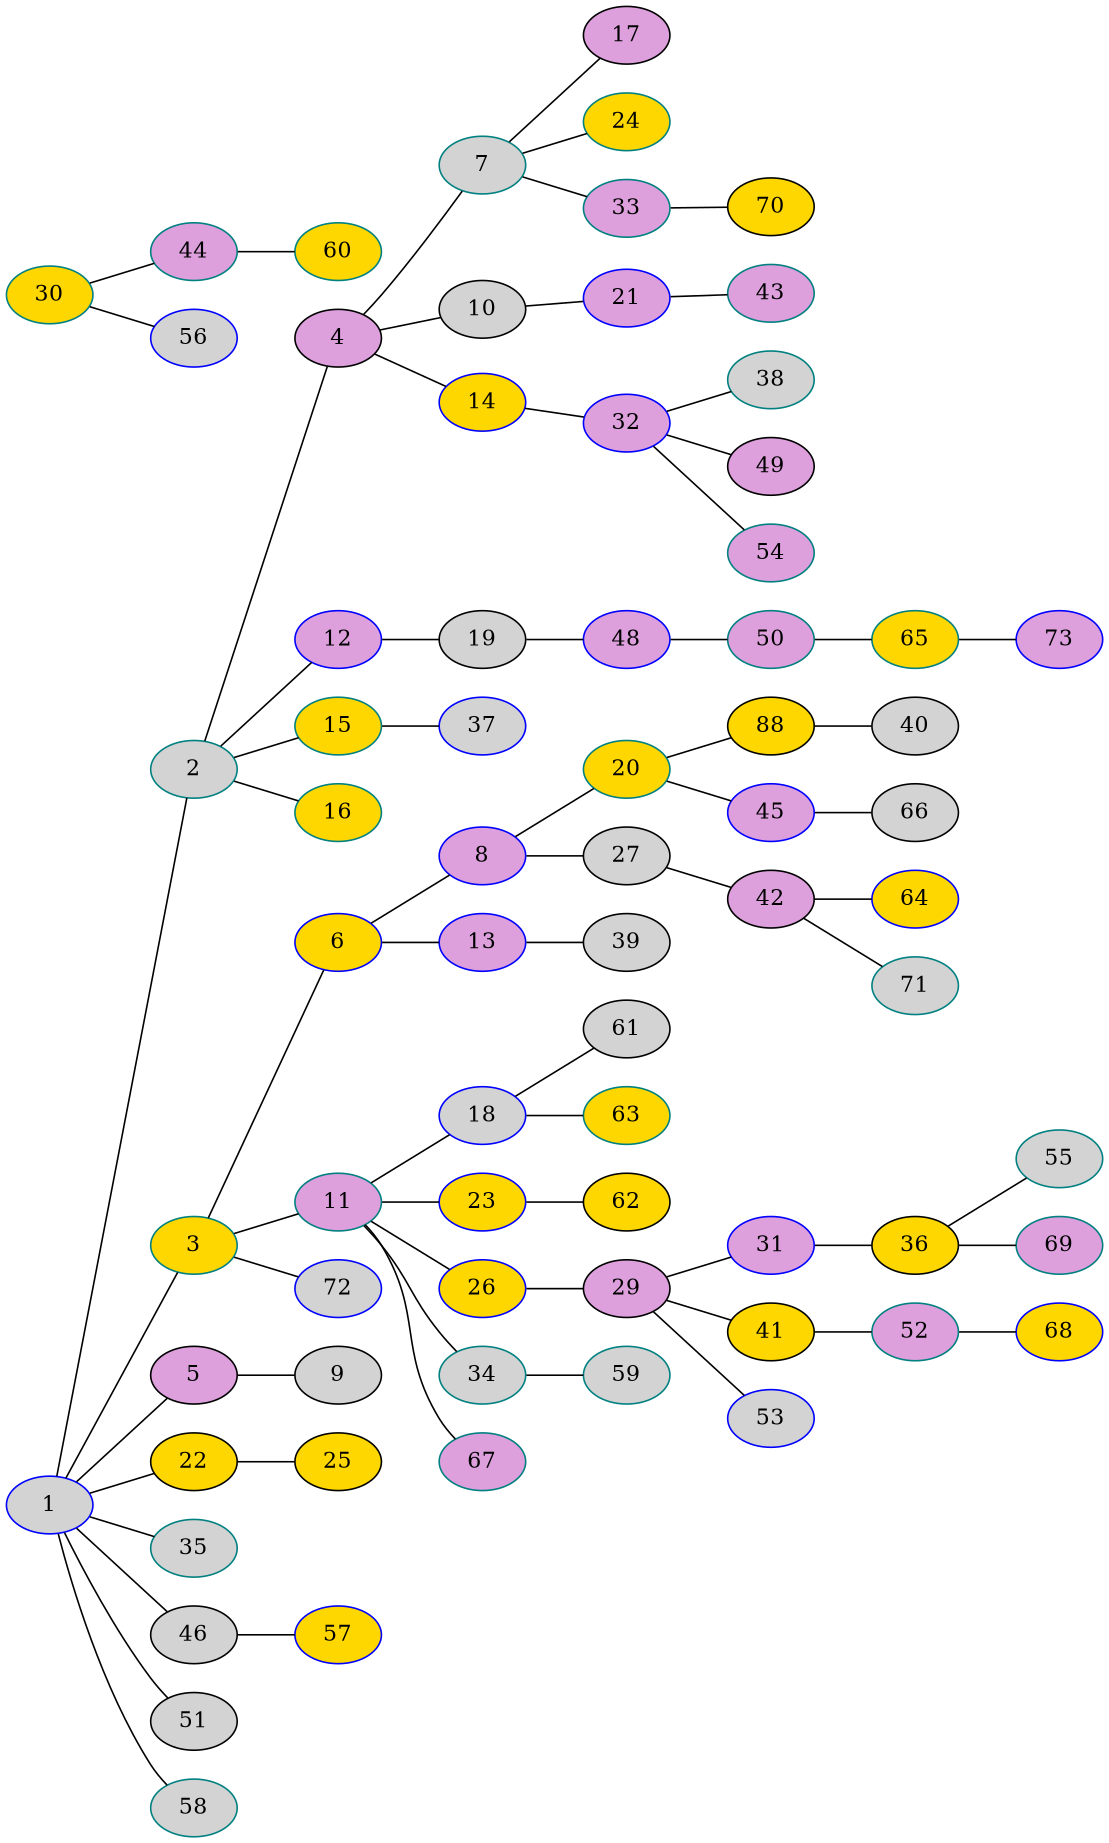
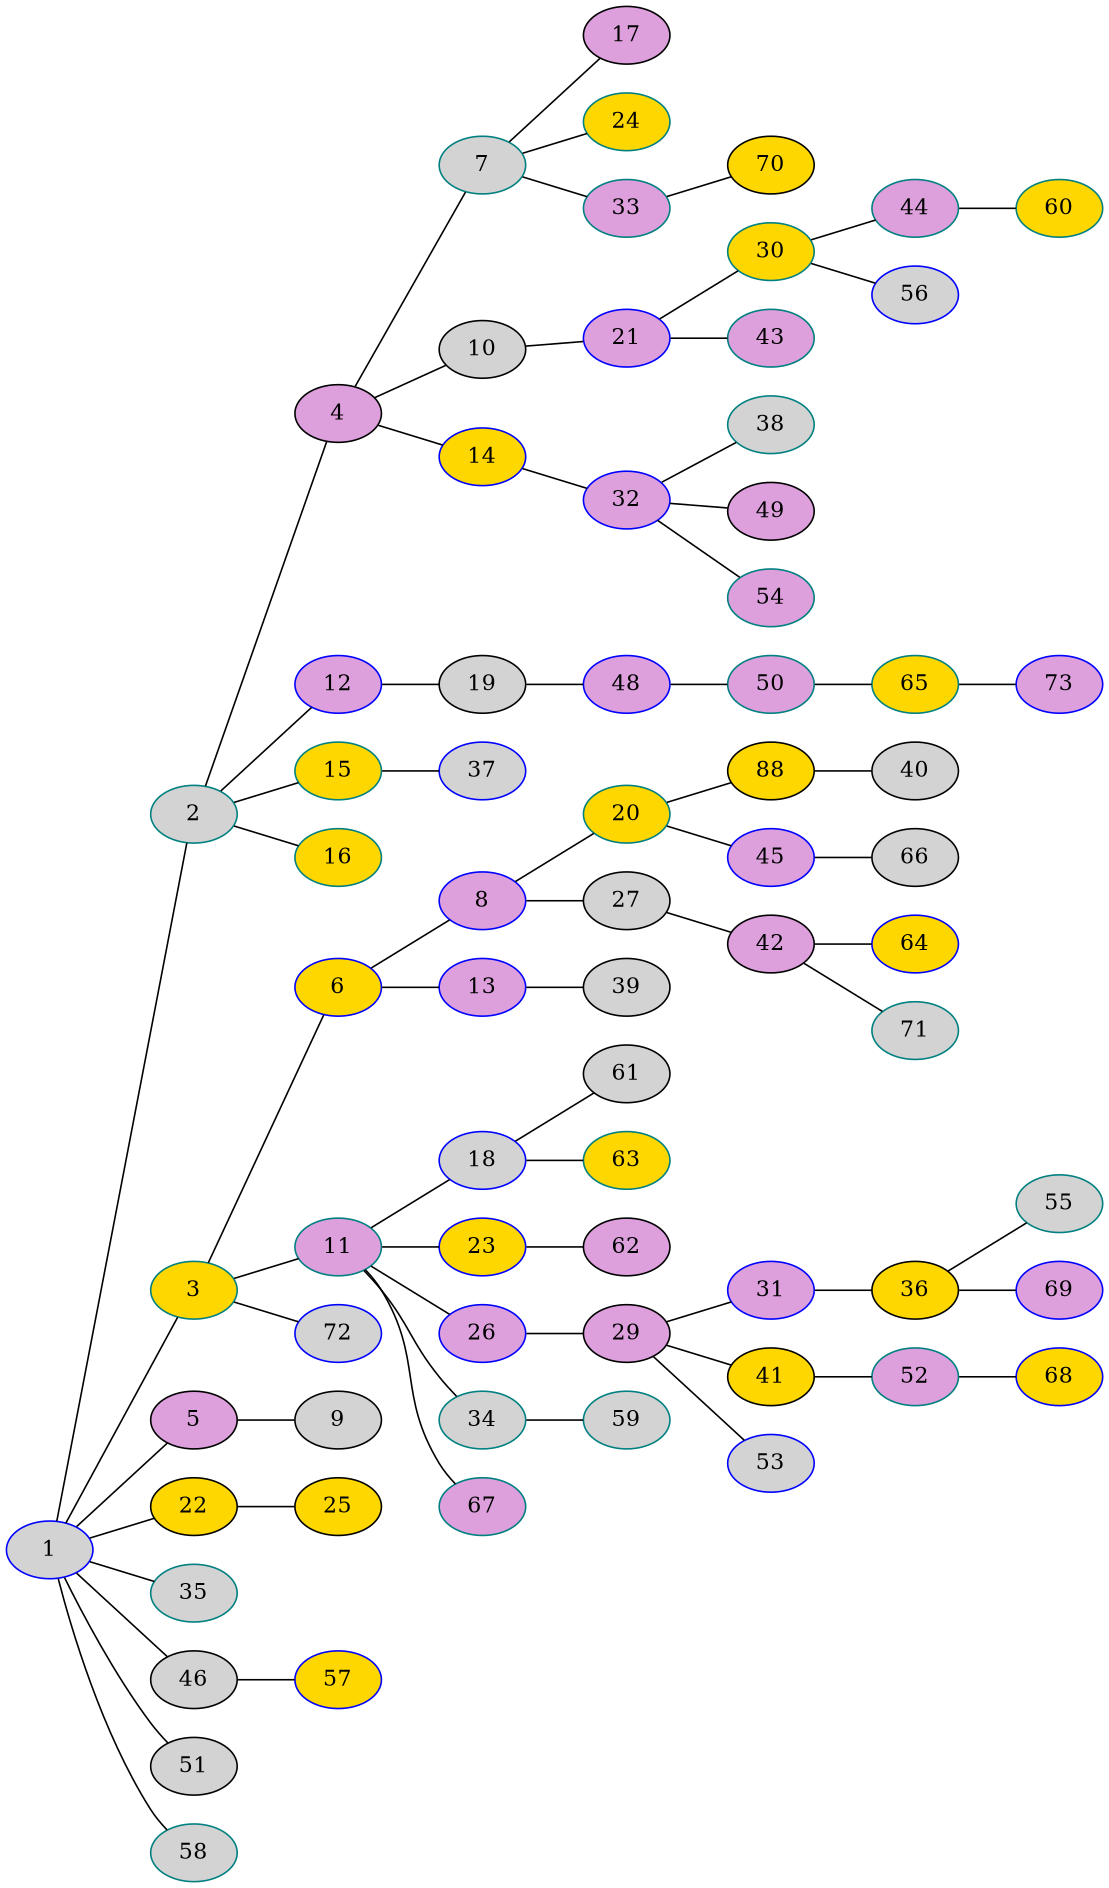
edge "30" -- "21": added
node "62": fillcolor gold -> plum
node "69": color teal -> blue
node "26": fillcolor gold -> plum
